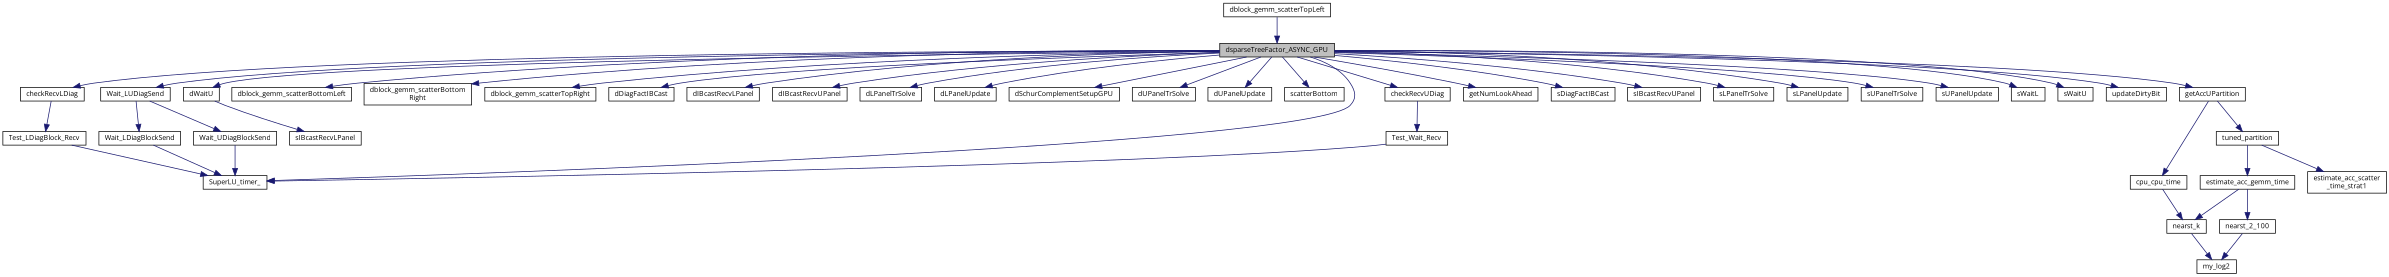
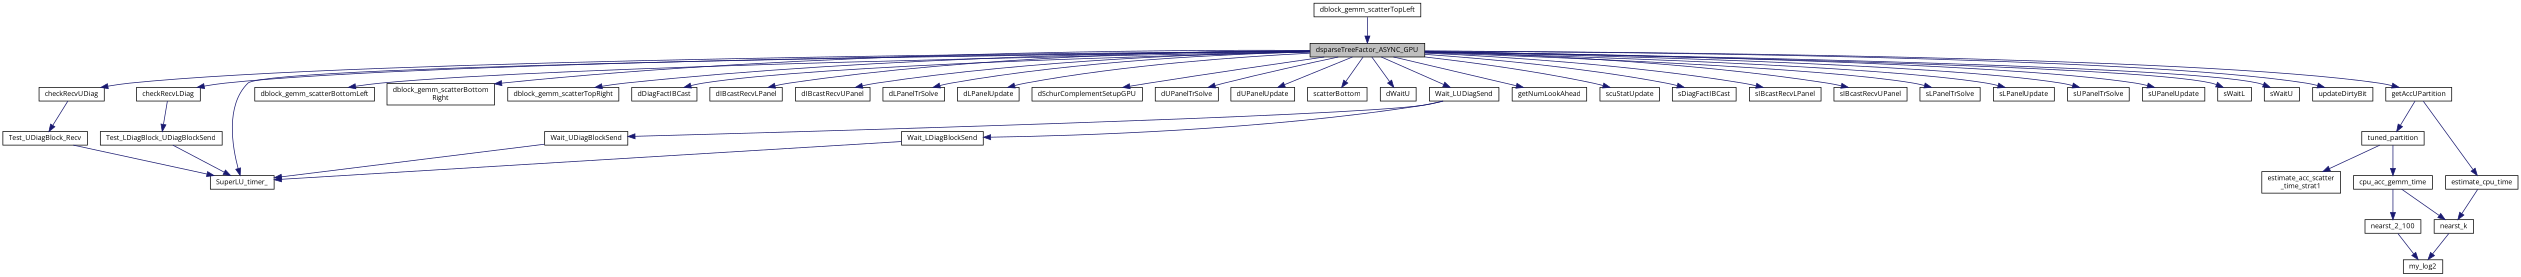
node "scuStatUpdate": added
edge "dWaitU" -> "sIBcastRecvLPanel": now "dsparseTreeFactor_ASYNC_GPU" -> "sIBcastRecvLPanel"
node "Test_LDiagBlock_Recv": label "Test_LDiagBlock_Recv" -> "Test_LDiagBlock_UDiagBlockSend"
node "Test_Wait_Recv": label "Test_Wait_Recv" -> "Test_UDiagBlock_Recv"
node "cpu_cpu_time": label "cpu_cpu_time" -> "estimate_cpu_time"
node "estimate_acc_gemm_time": label "estimate_acc_gemm_time" -> "cpu_acc_gemm_time"
